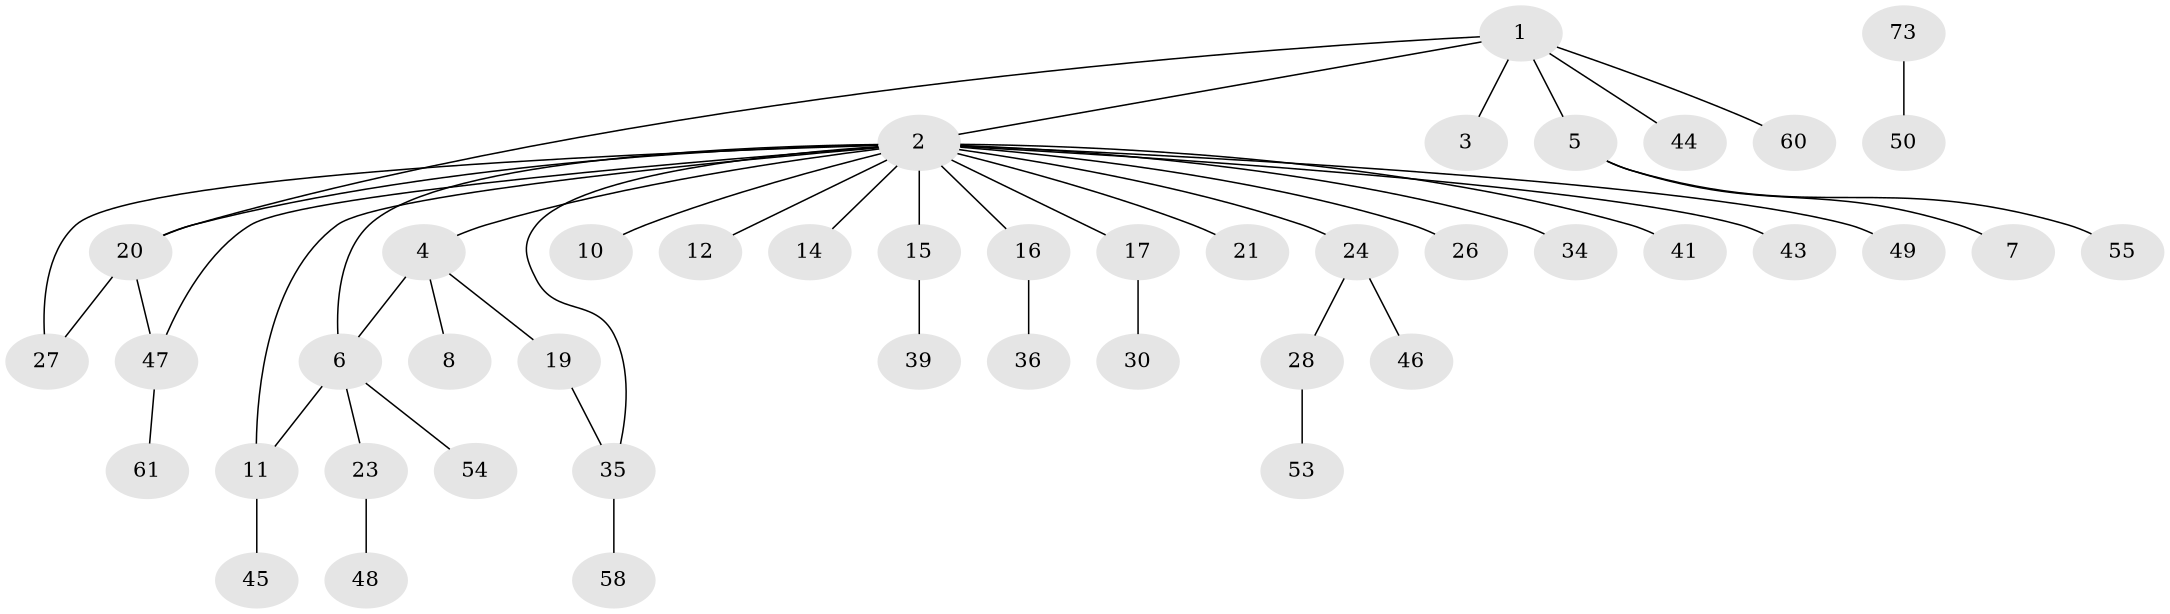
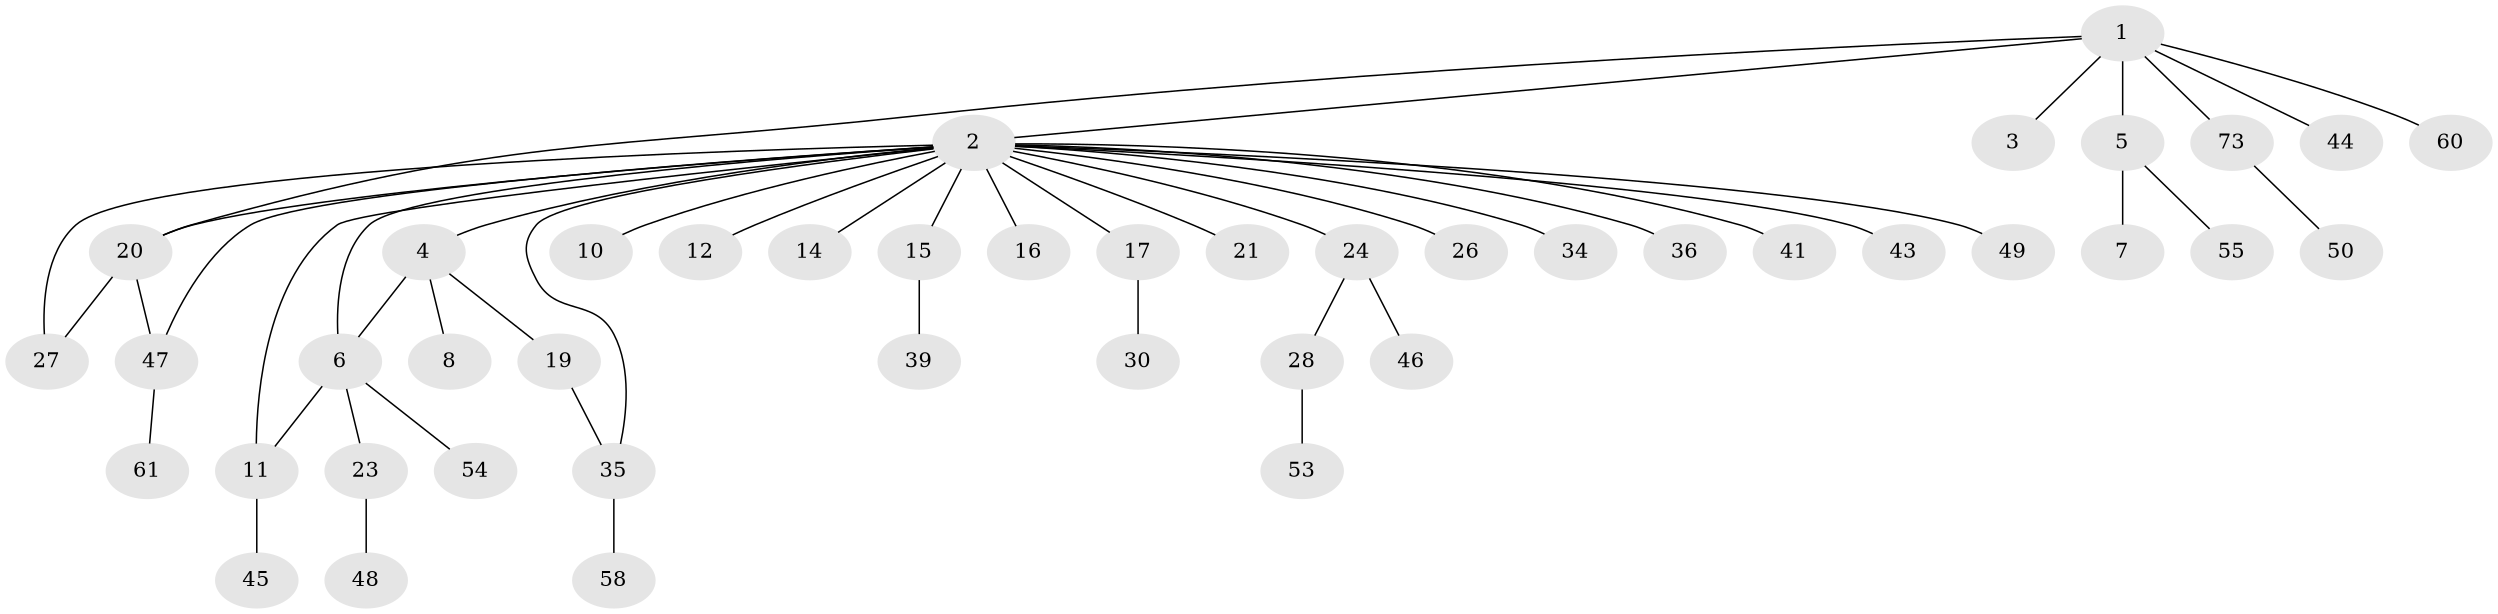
edge "1" -- "73": added
edge "16" -- "36": now "2" -- "36"
